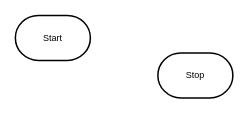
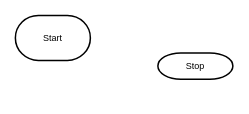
node "Stop": size 75x45 -> 75x26
